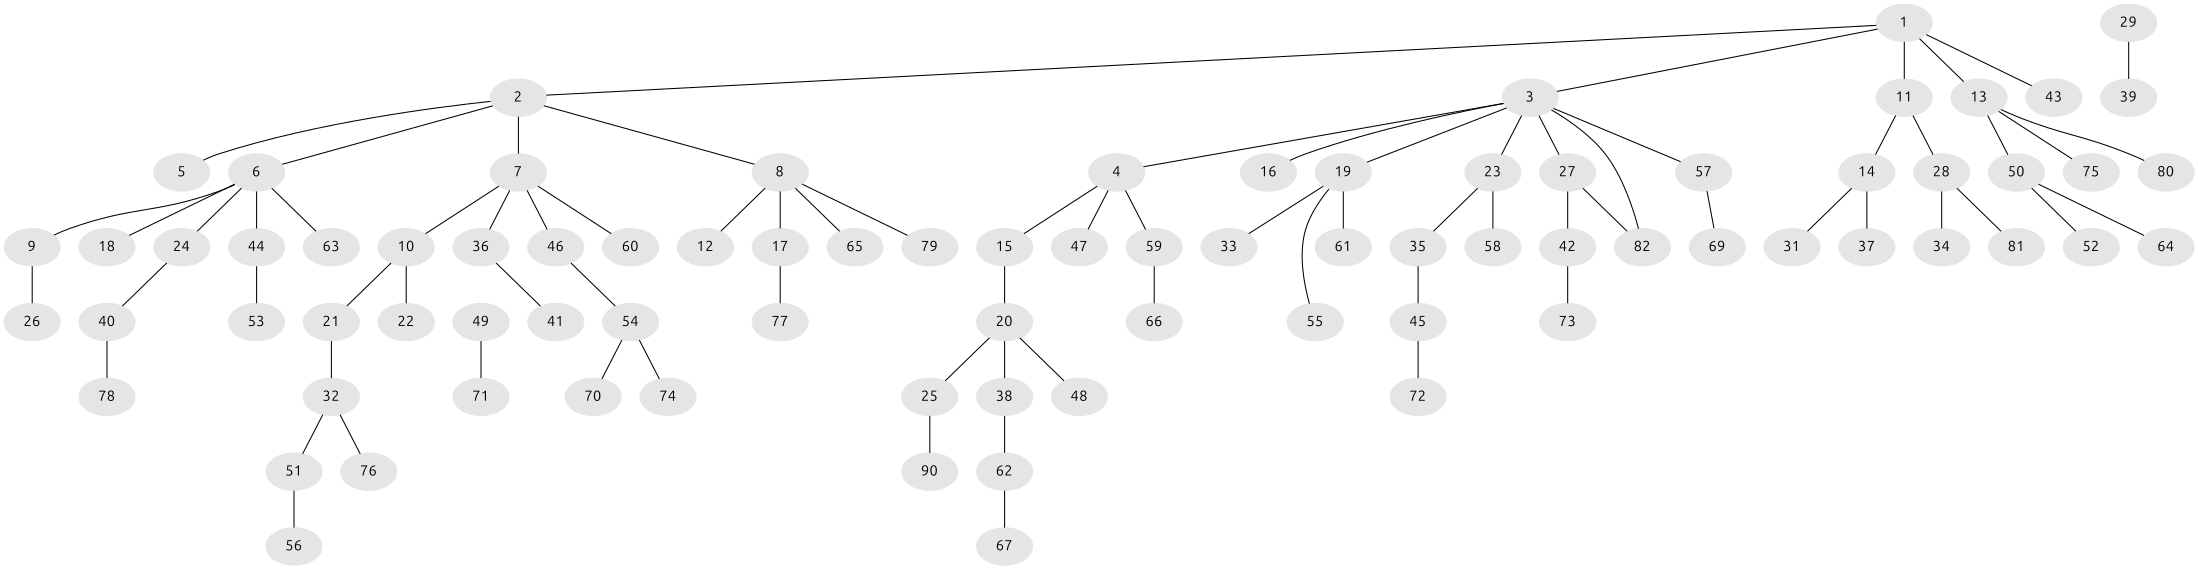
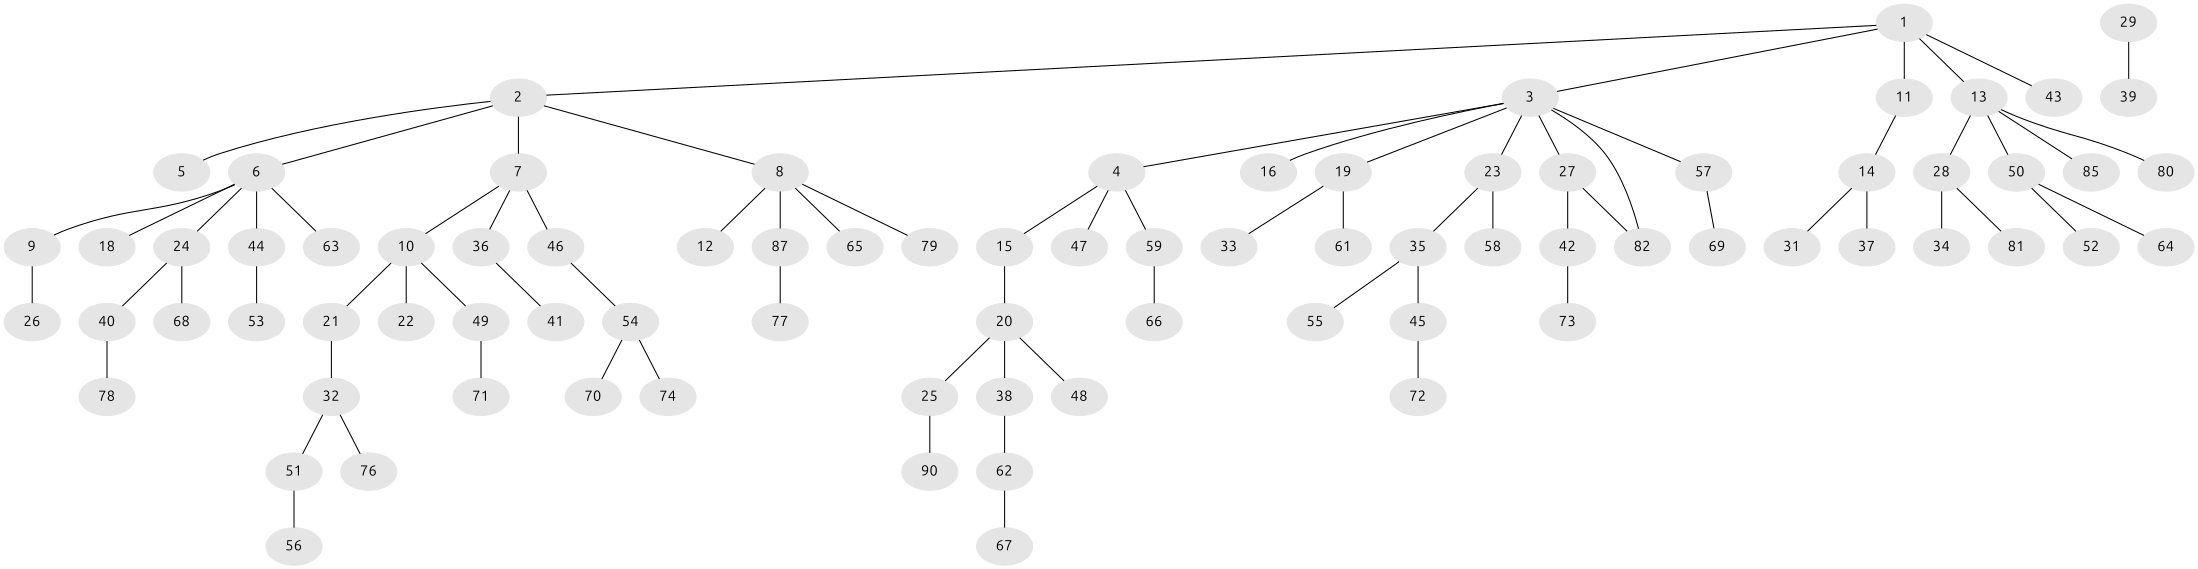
edge "11" -- "28": now "13" -- "28"
node "75": label "75" -> "85"
edge "19" -- "55": now "35" -- "55"
node "60": removed
node "17": label "17" -> "87"
edge "10" -- "49": added
node "68": added
